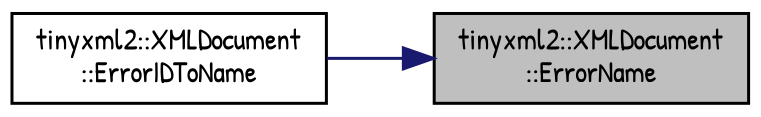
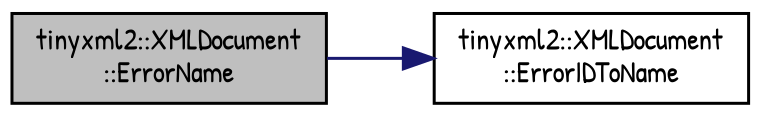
edge "tinyxml2::XMLDocument ::ErrorIDToName" -> "tinyxml2::XMLDocument ::ErrorName": reversed
